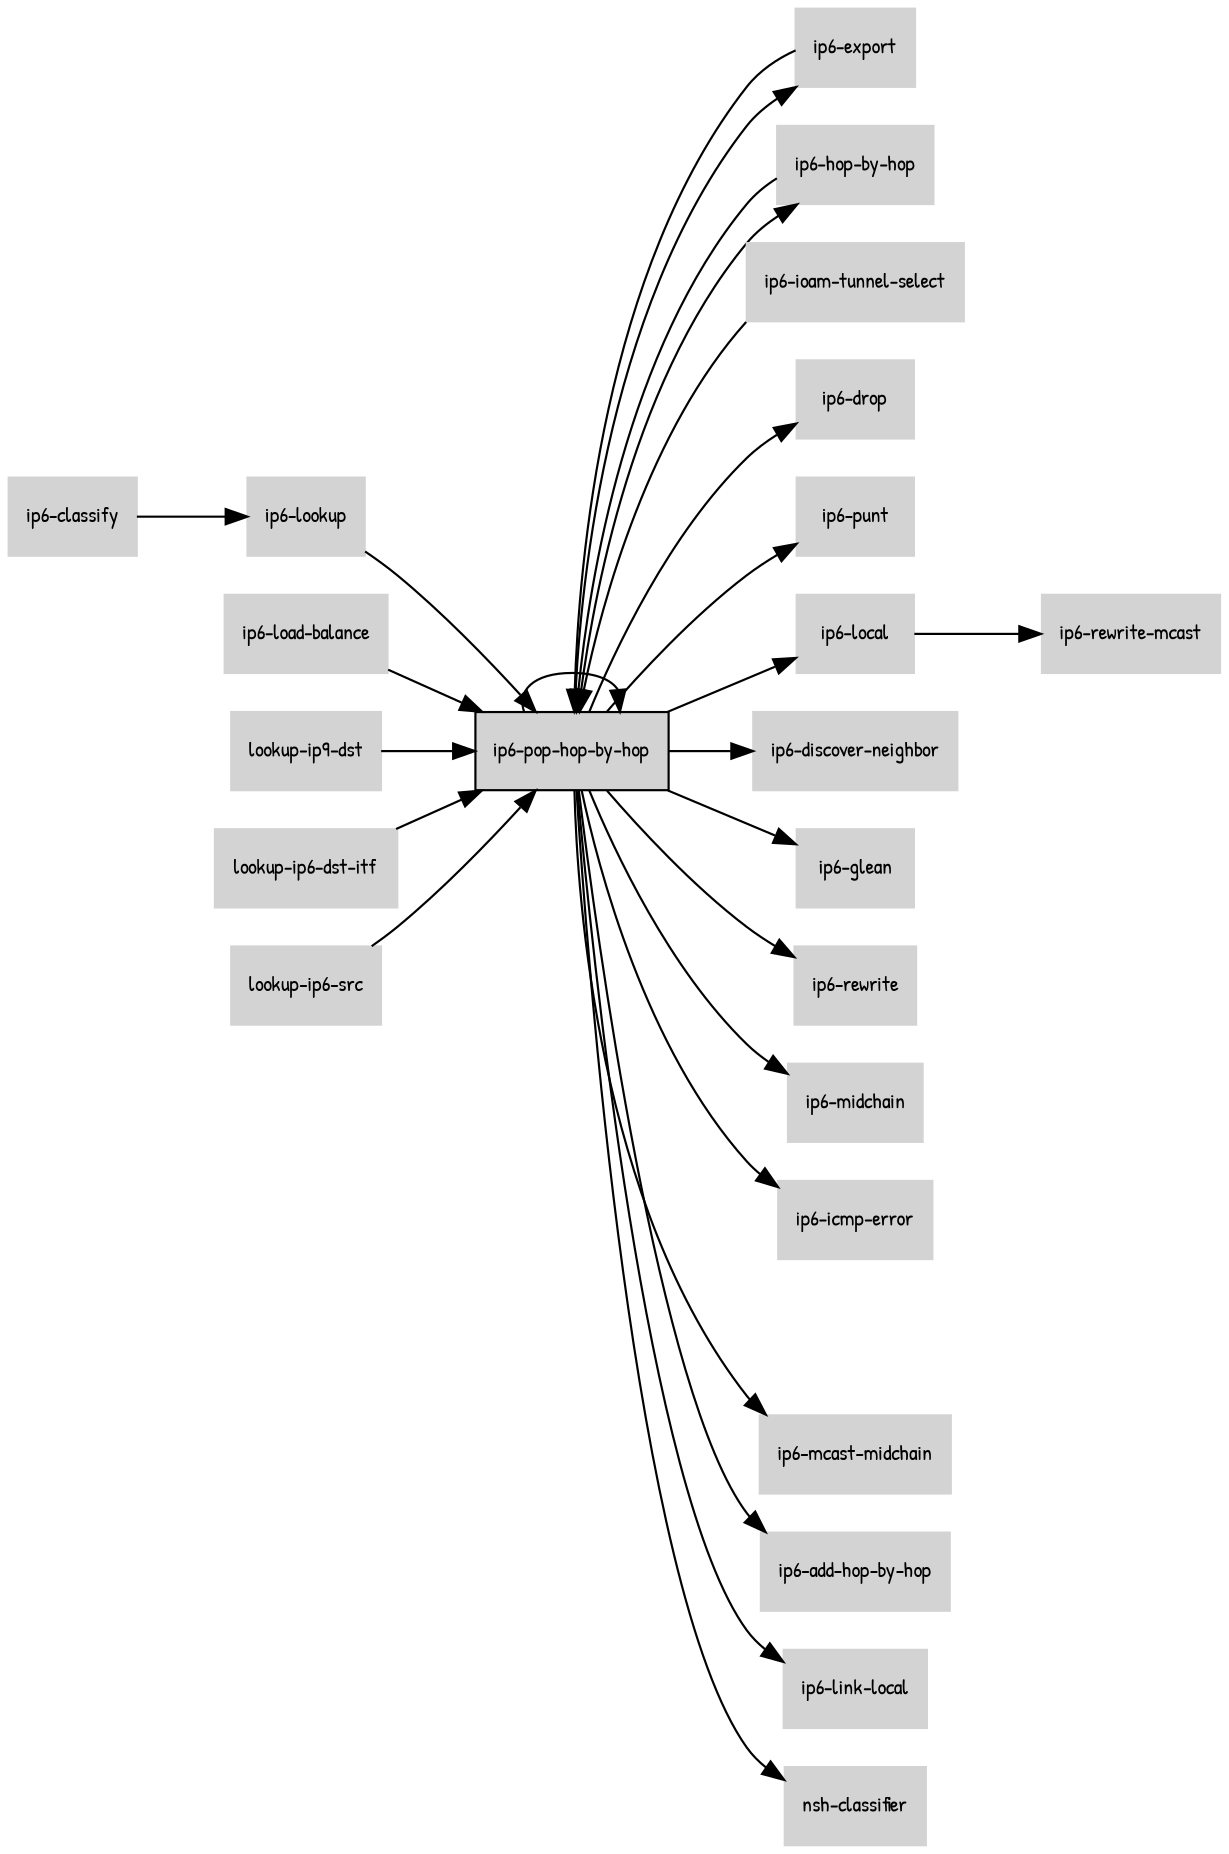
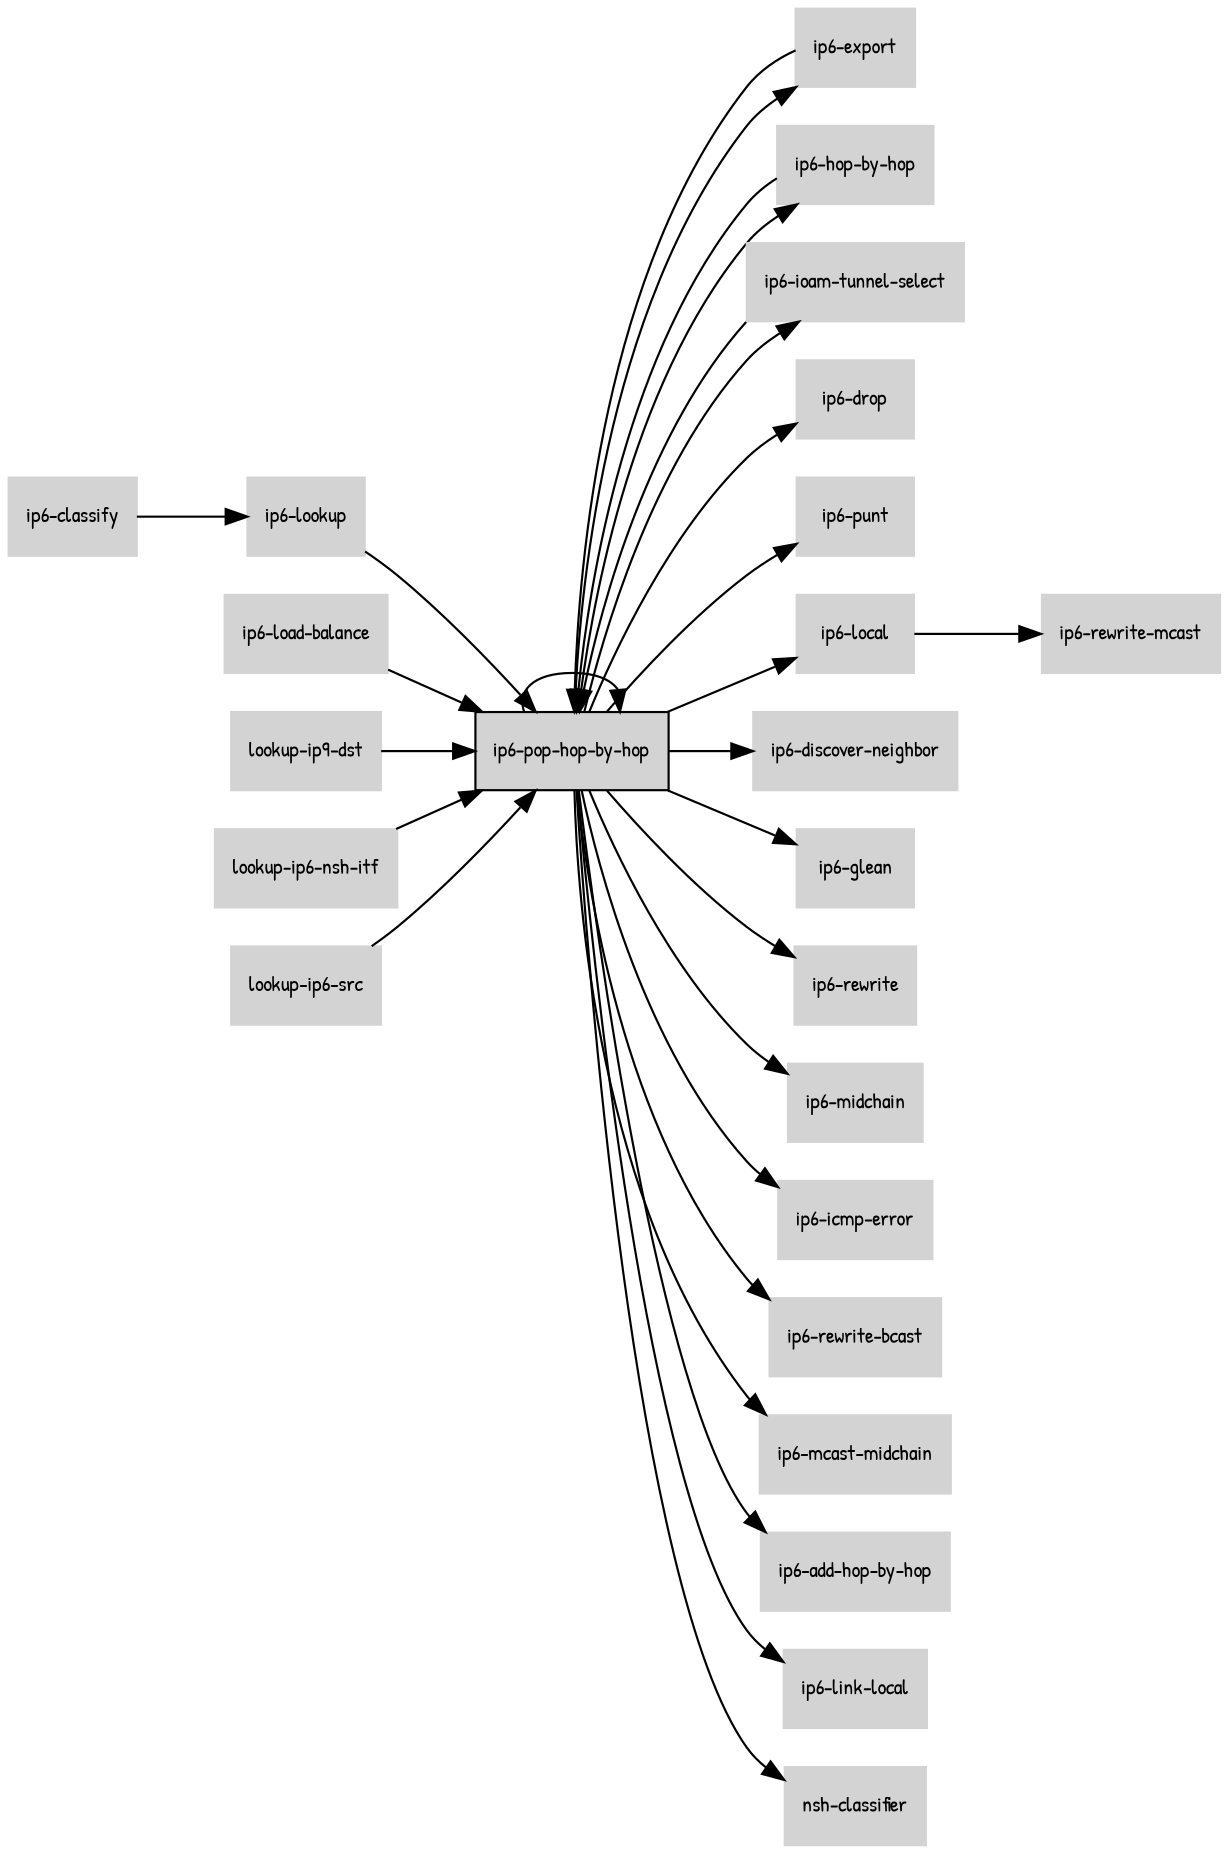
edge "ip6-pop-hop-by-hop" -> "ip6-ioam-tunnel-select": added
node "lookup-ip6-dst-itf": label "lookup-ip6-dst-itf" -> "lookup-ip6-nsh-itf"
node "ip6-rewrite-bcast": added
